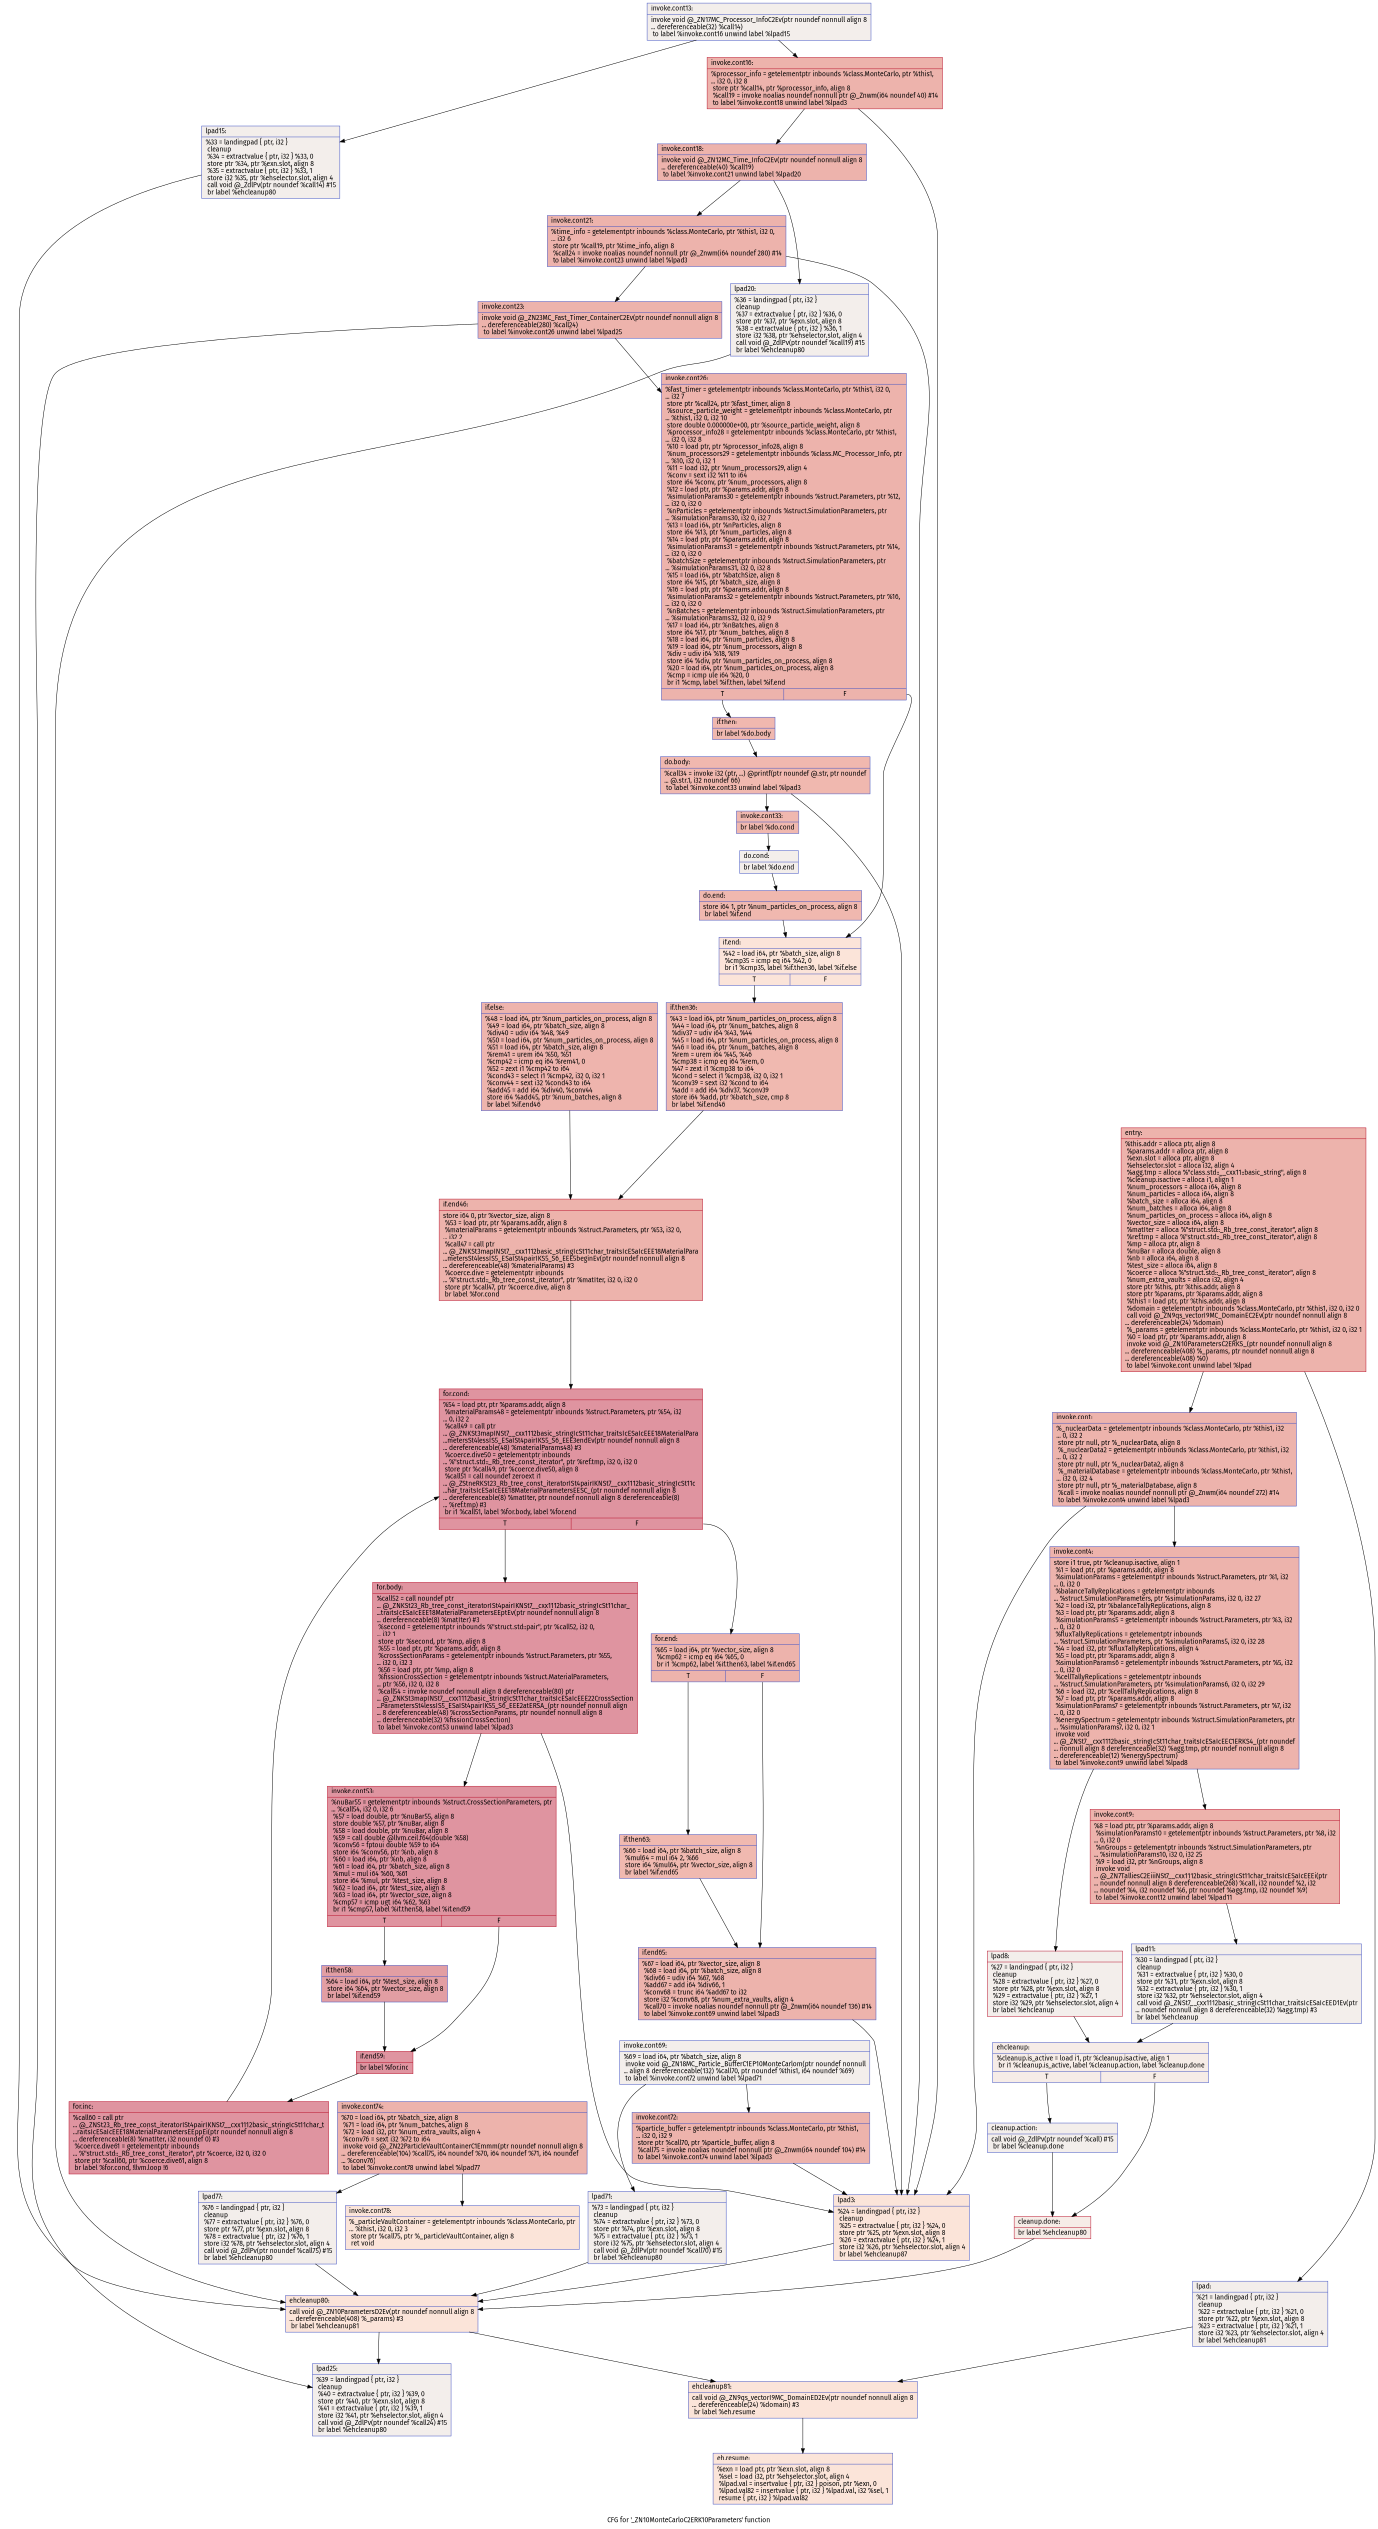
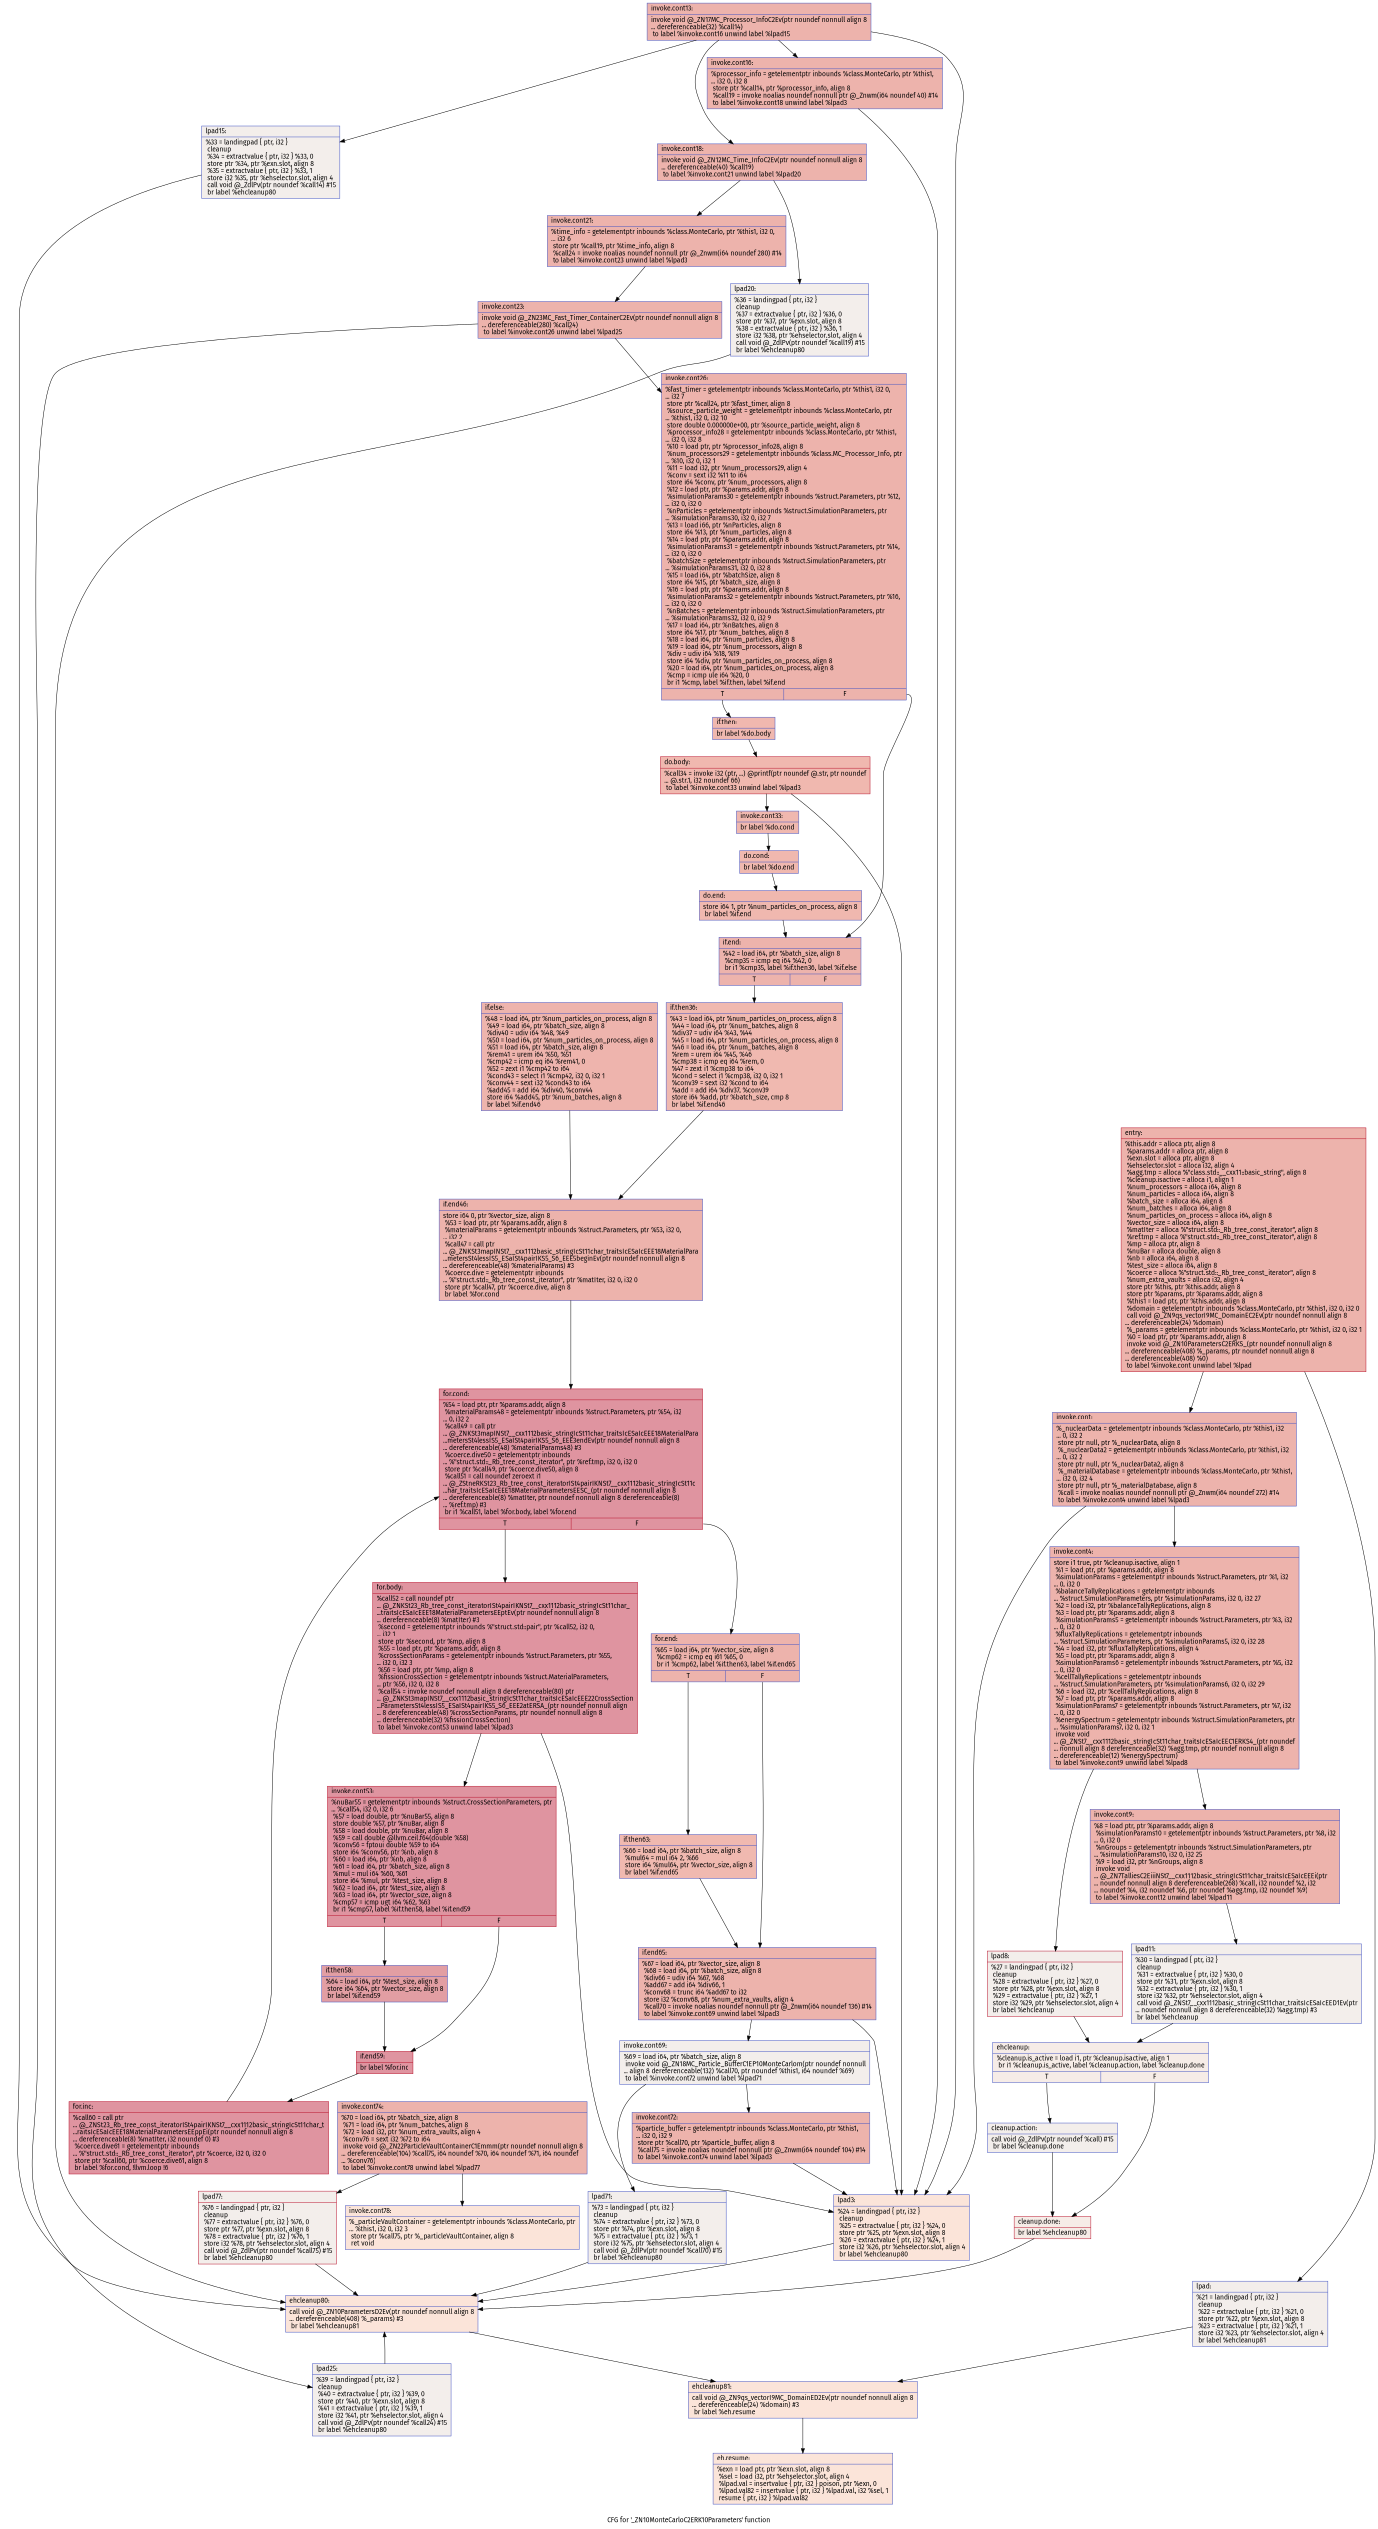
node "invoke.cont13:": fillcolor #e5d8d170 -> #d6524470
node "invoke.cont16:": color #b70d28ff -> #3d50c3ff
edge "invoke.cont16:" -> "invoke.cont18:": now "invoke.cont13:" -> "invoke.cont18:"
node "invoke.cont26:": text "%13 = load i64, ptr %nParticles, align 8" -> "%13 = load i66, ptr %nParticles, align 8"
node "do.body:": color #3d50c3ff -> #b70d28ff
node "do.cond:": fillcolor #e5d8d170 -> #dc5d4a70
node "if.end:": fillcolor #f5c1a970 -> #d6524470
edge "invoke.cont21:" -> "lpad3:": now "invoke.cont13:" -> "lpad3:"
node "if.end46:": color #b70d28ff -> #3d50c3ff
node "for.end:": text "%cmp62 = icmp eq i64 %65, 0" -> "%cmp62 = icmp eq i61 %65, 0"
node "invoke.cont9:": color #b70d28ff -> #3d50c3ff
edge "if.end65:" -> "invoke.cont69:": added
node "lpad77:": color #3d50c3ff -> #b70d28ff
node "lpad3:": text "br label %ehcleanup87" -> "br label %ehcleanup80"
edge "ehcleanup80:" -> "lpad25:": reversed
